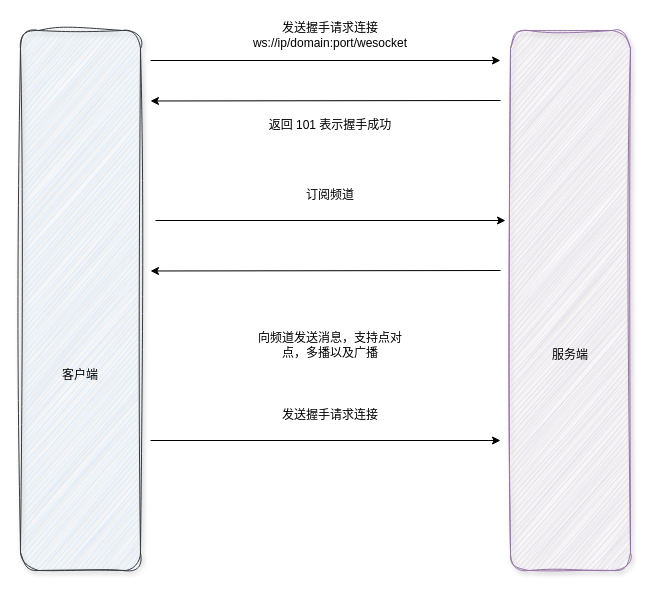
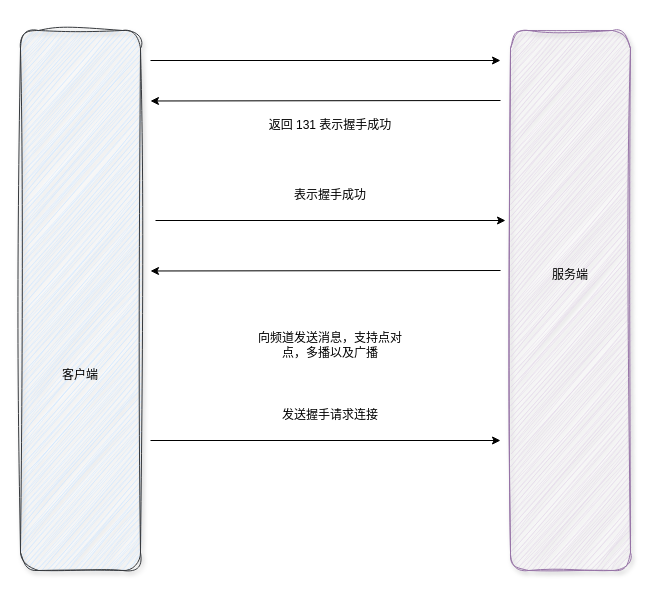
node "发送握手请求连接 ws://ip/domain:port/wesocket": removed
node "返回 101 表示握手成功": label "返回 101 表示握手成功" -> "返回 131 表示握手成功"
node "订阅频道": label "订阅频道" -> "表示握手成功"
node "服务端": moved (571, 356) -> (571, 276)
